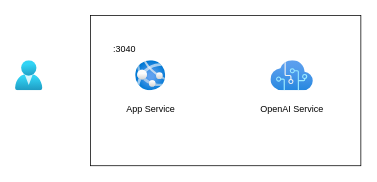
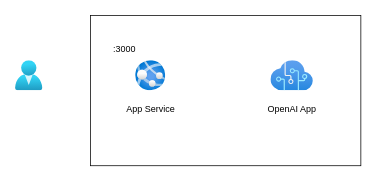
node ":3040": label ":3040" -> ":3000"
node "OpenAI Service": label "OpenAI Service" -> "OpenAI App"
